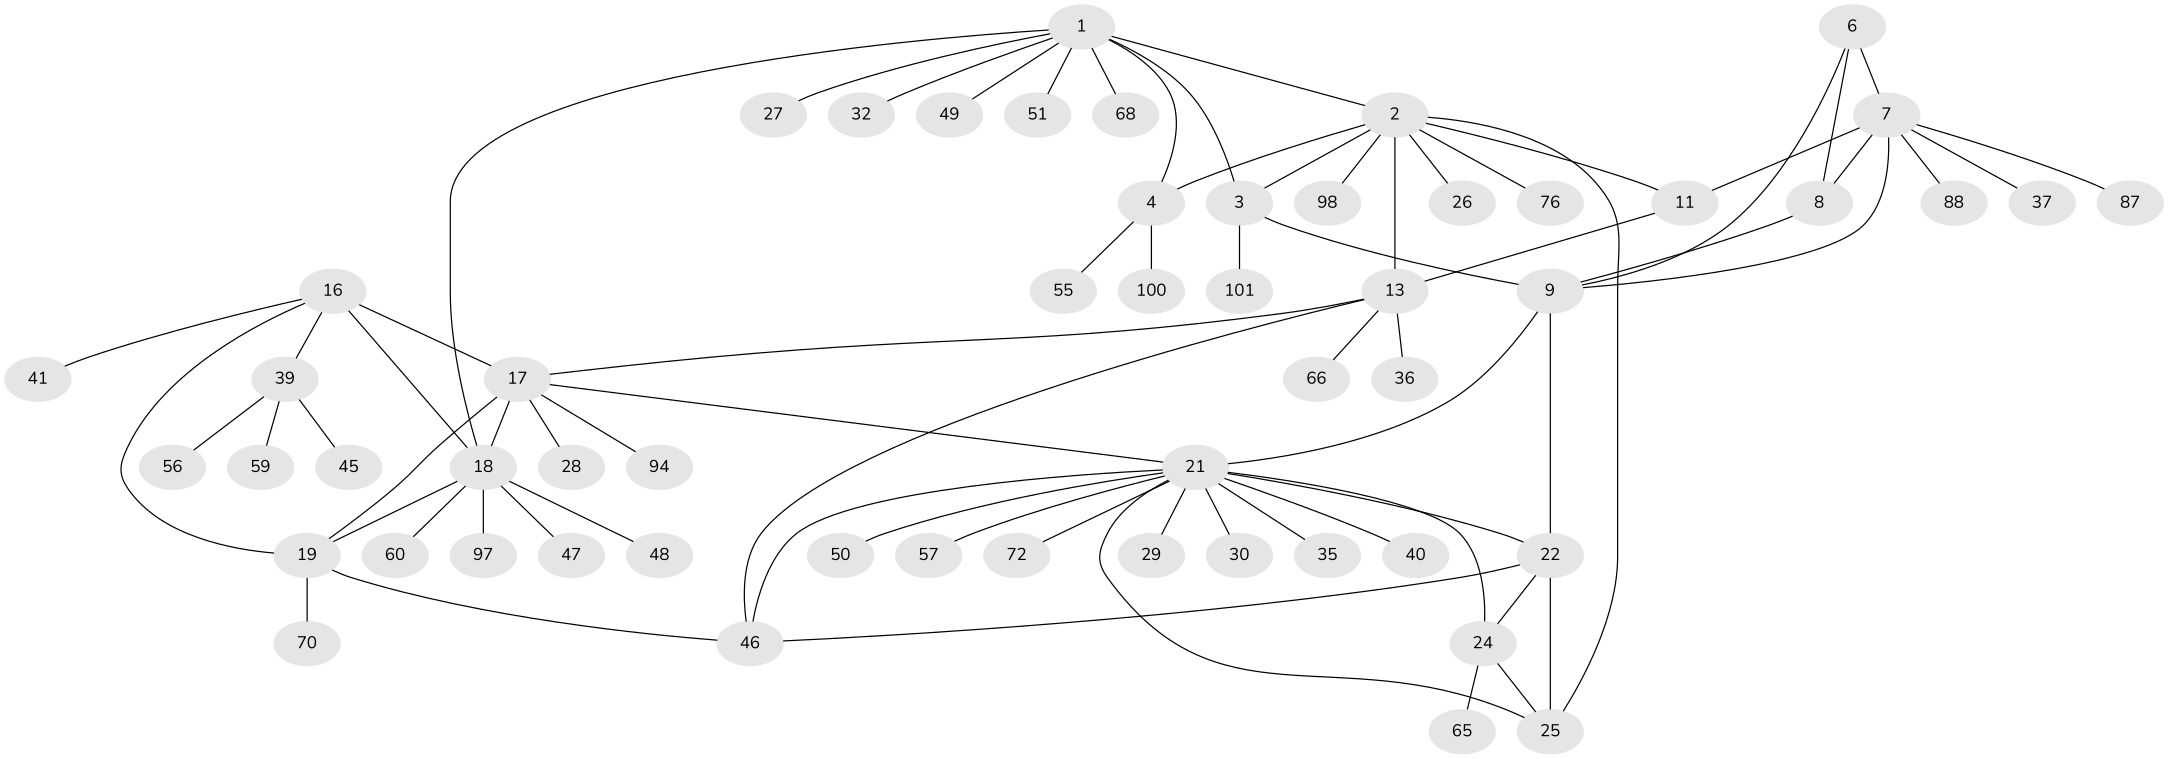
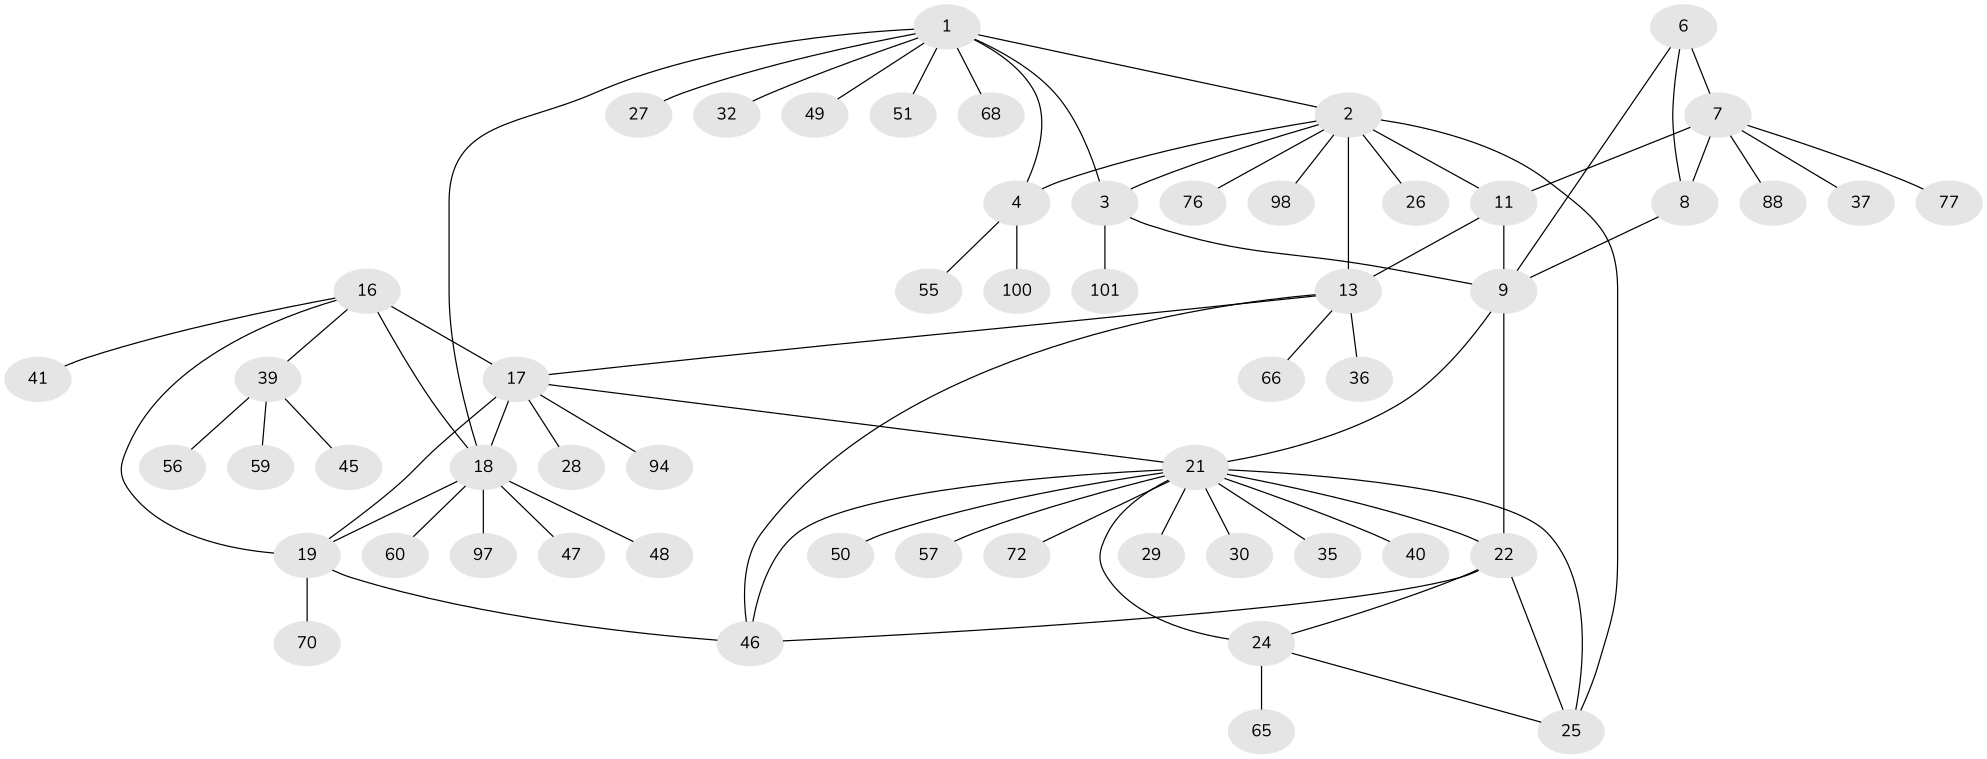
node "87": label "87" -> "77"
edge "7" -- "9": now "11" -- "9"
